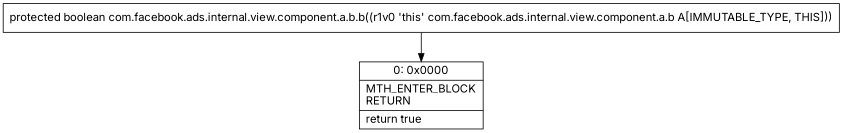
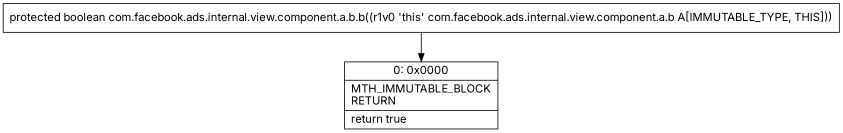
node "0: 0x0000": text "MTH_ENTER_BLOCK" -> "MTH_IMMUTABLE_BLOCK"
